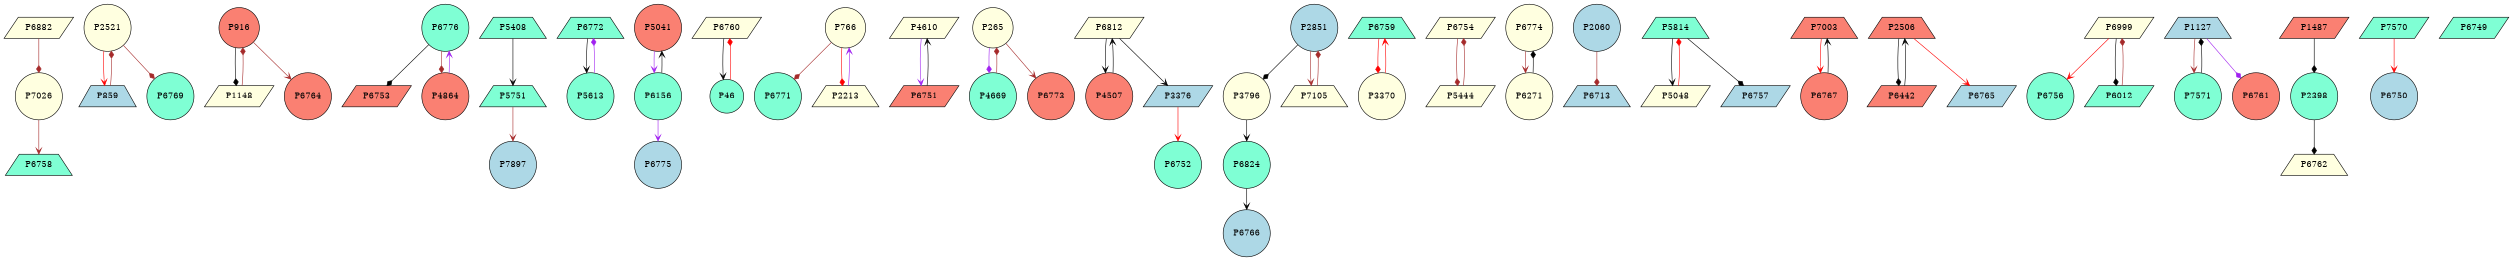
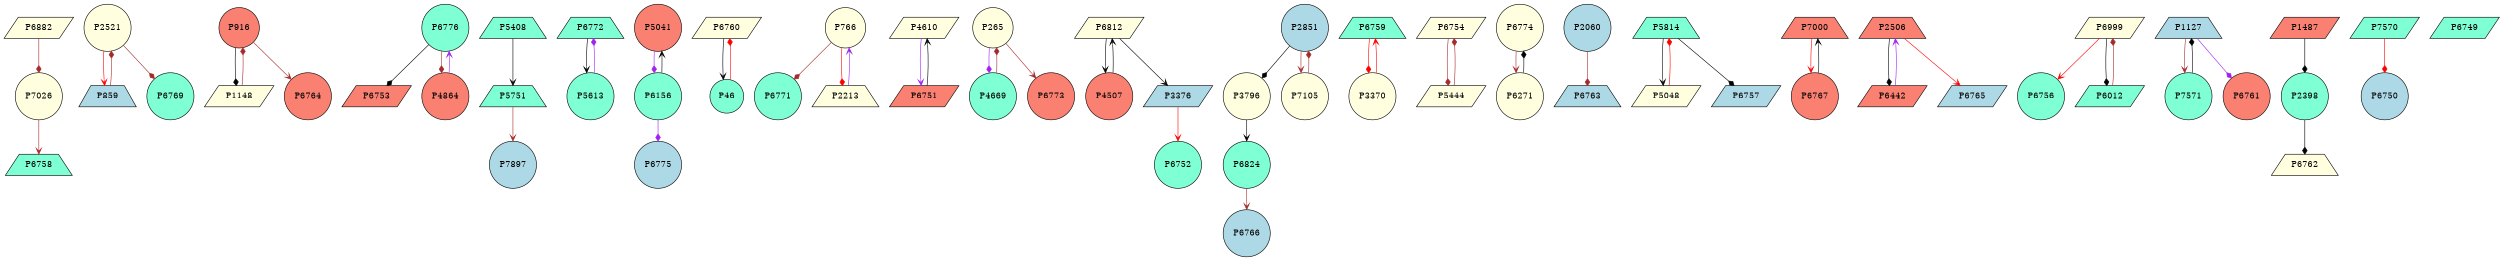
node "P7003": label "P7003" -> "P7000"
edge "P7570" -> "P6750": arrowhead vee -> diamond
edge "P5041" -> "P6156": arrowhead vee -> diamond
edge "P6442" -> "P2506": color black -> purple
node "P7105": shape trapezium -> circle
node "P6713": label "P6713" -> "P6763"
edge "P6156" -> "P6775": arrowhead vee -> diamond
edge "P6824" -> "P6766": color black -> brown
